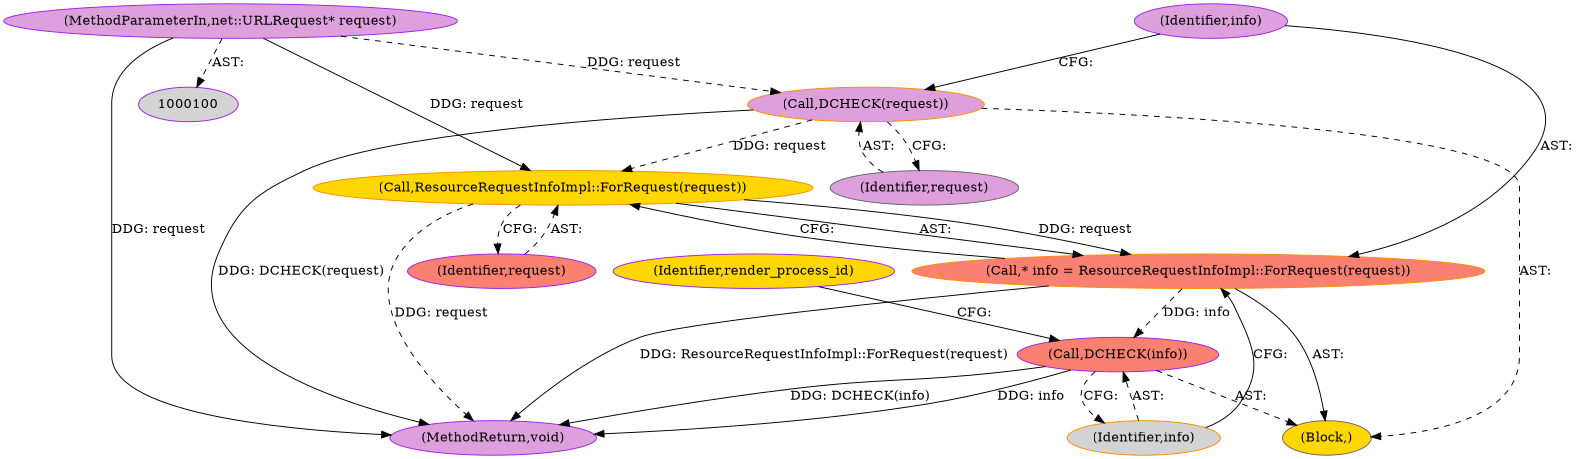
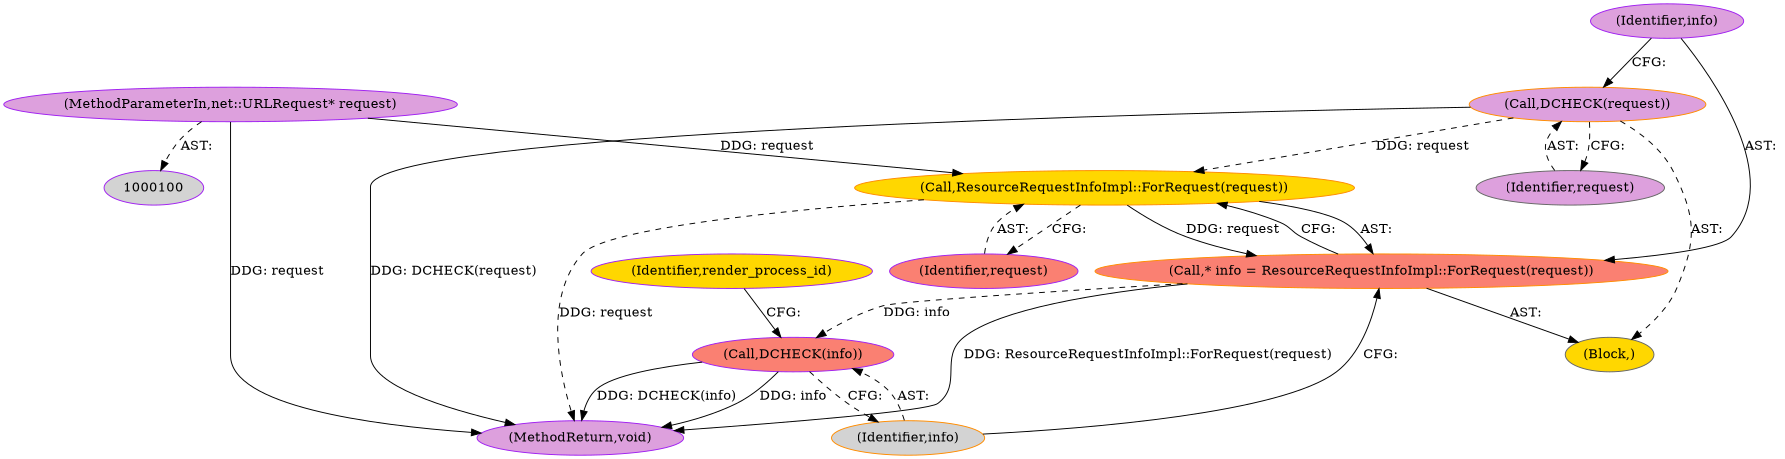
edge "(MethodParameterIn,net::URLRequest* request)" -> "(Call,DCHECK(request))": removed, label "DDG: request"
edge "(Call,DCHECK(info))" -> "(Block,)": removed, label "AST:"
